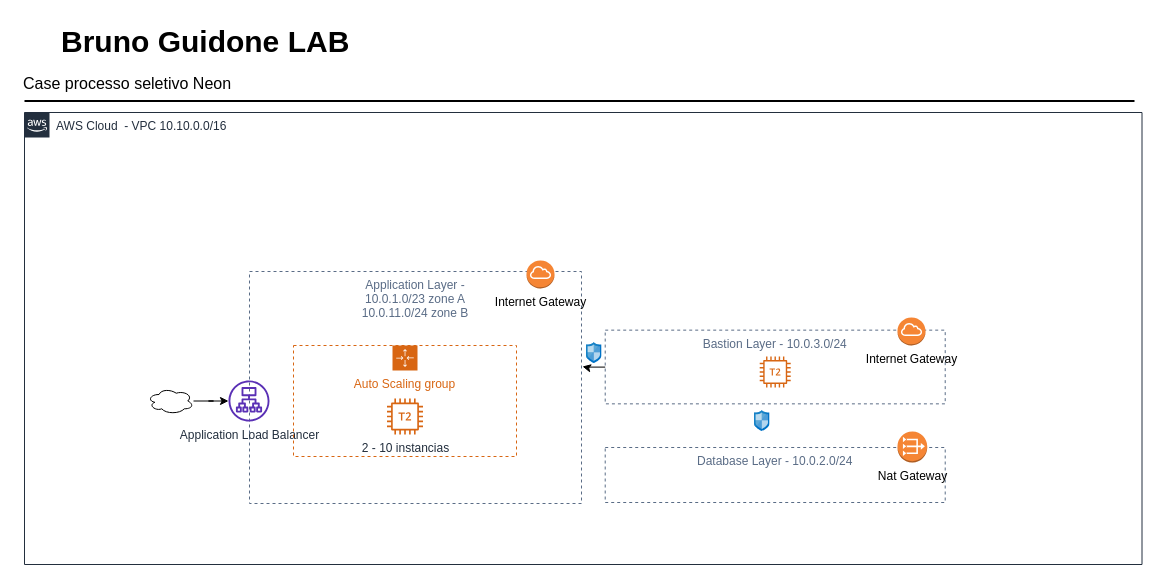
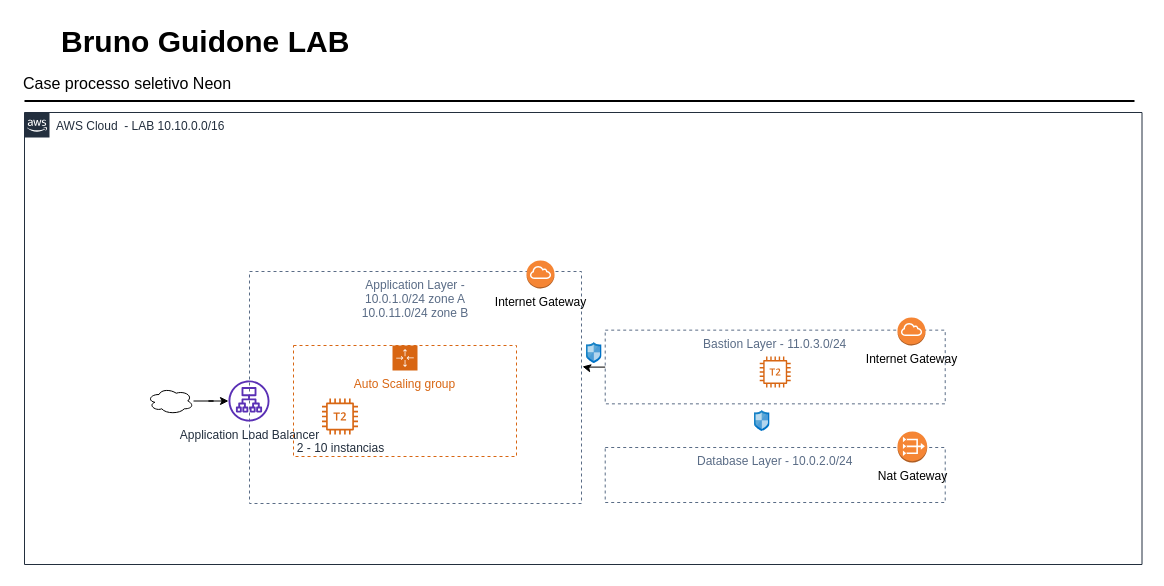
node "AWS Cloud - VPC 10.10.0.0/16": label "AWS Cloud - VPC 10.10.0.0/16" -> "AWS Cloud - LAB 10.10.0.0/16"
node "Application Layer - 10.0.1.0/23 zone A 10.0.11.0/24 zone B": label "Application Layer - 10.0.1.0/23 zone A 10.0.11.0/24 zone B" -> "Application Layer - 10.0.1.0/24 zone A 10.0.11.0/24 zone B"
node "Bastion Layer - 10.0.3.0/24": label "Bastion Layer - 10.0.3.0/24" -> "Bastion Layer - 11.0.3.0/24"
node "2 - 10 instancias": moved (405, 417) -> (340, 417)
